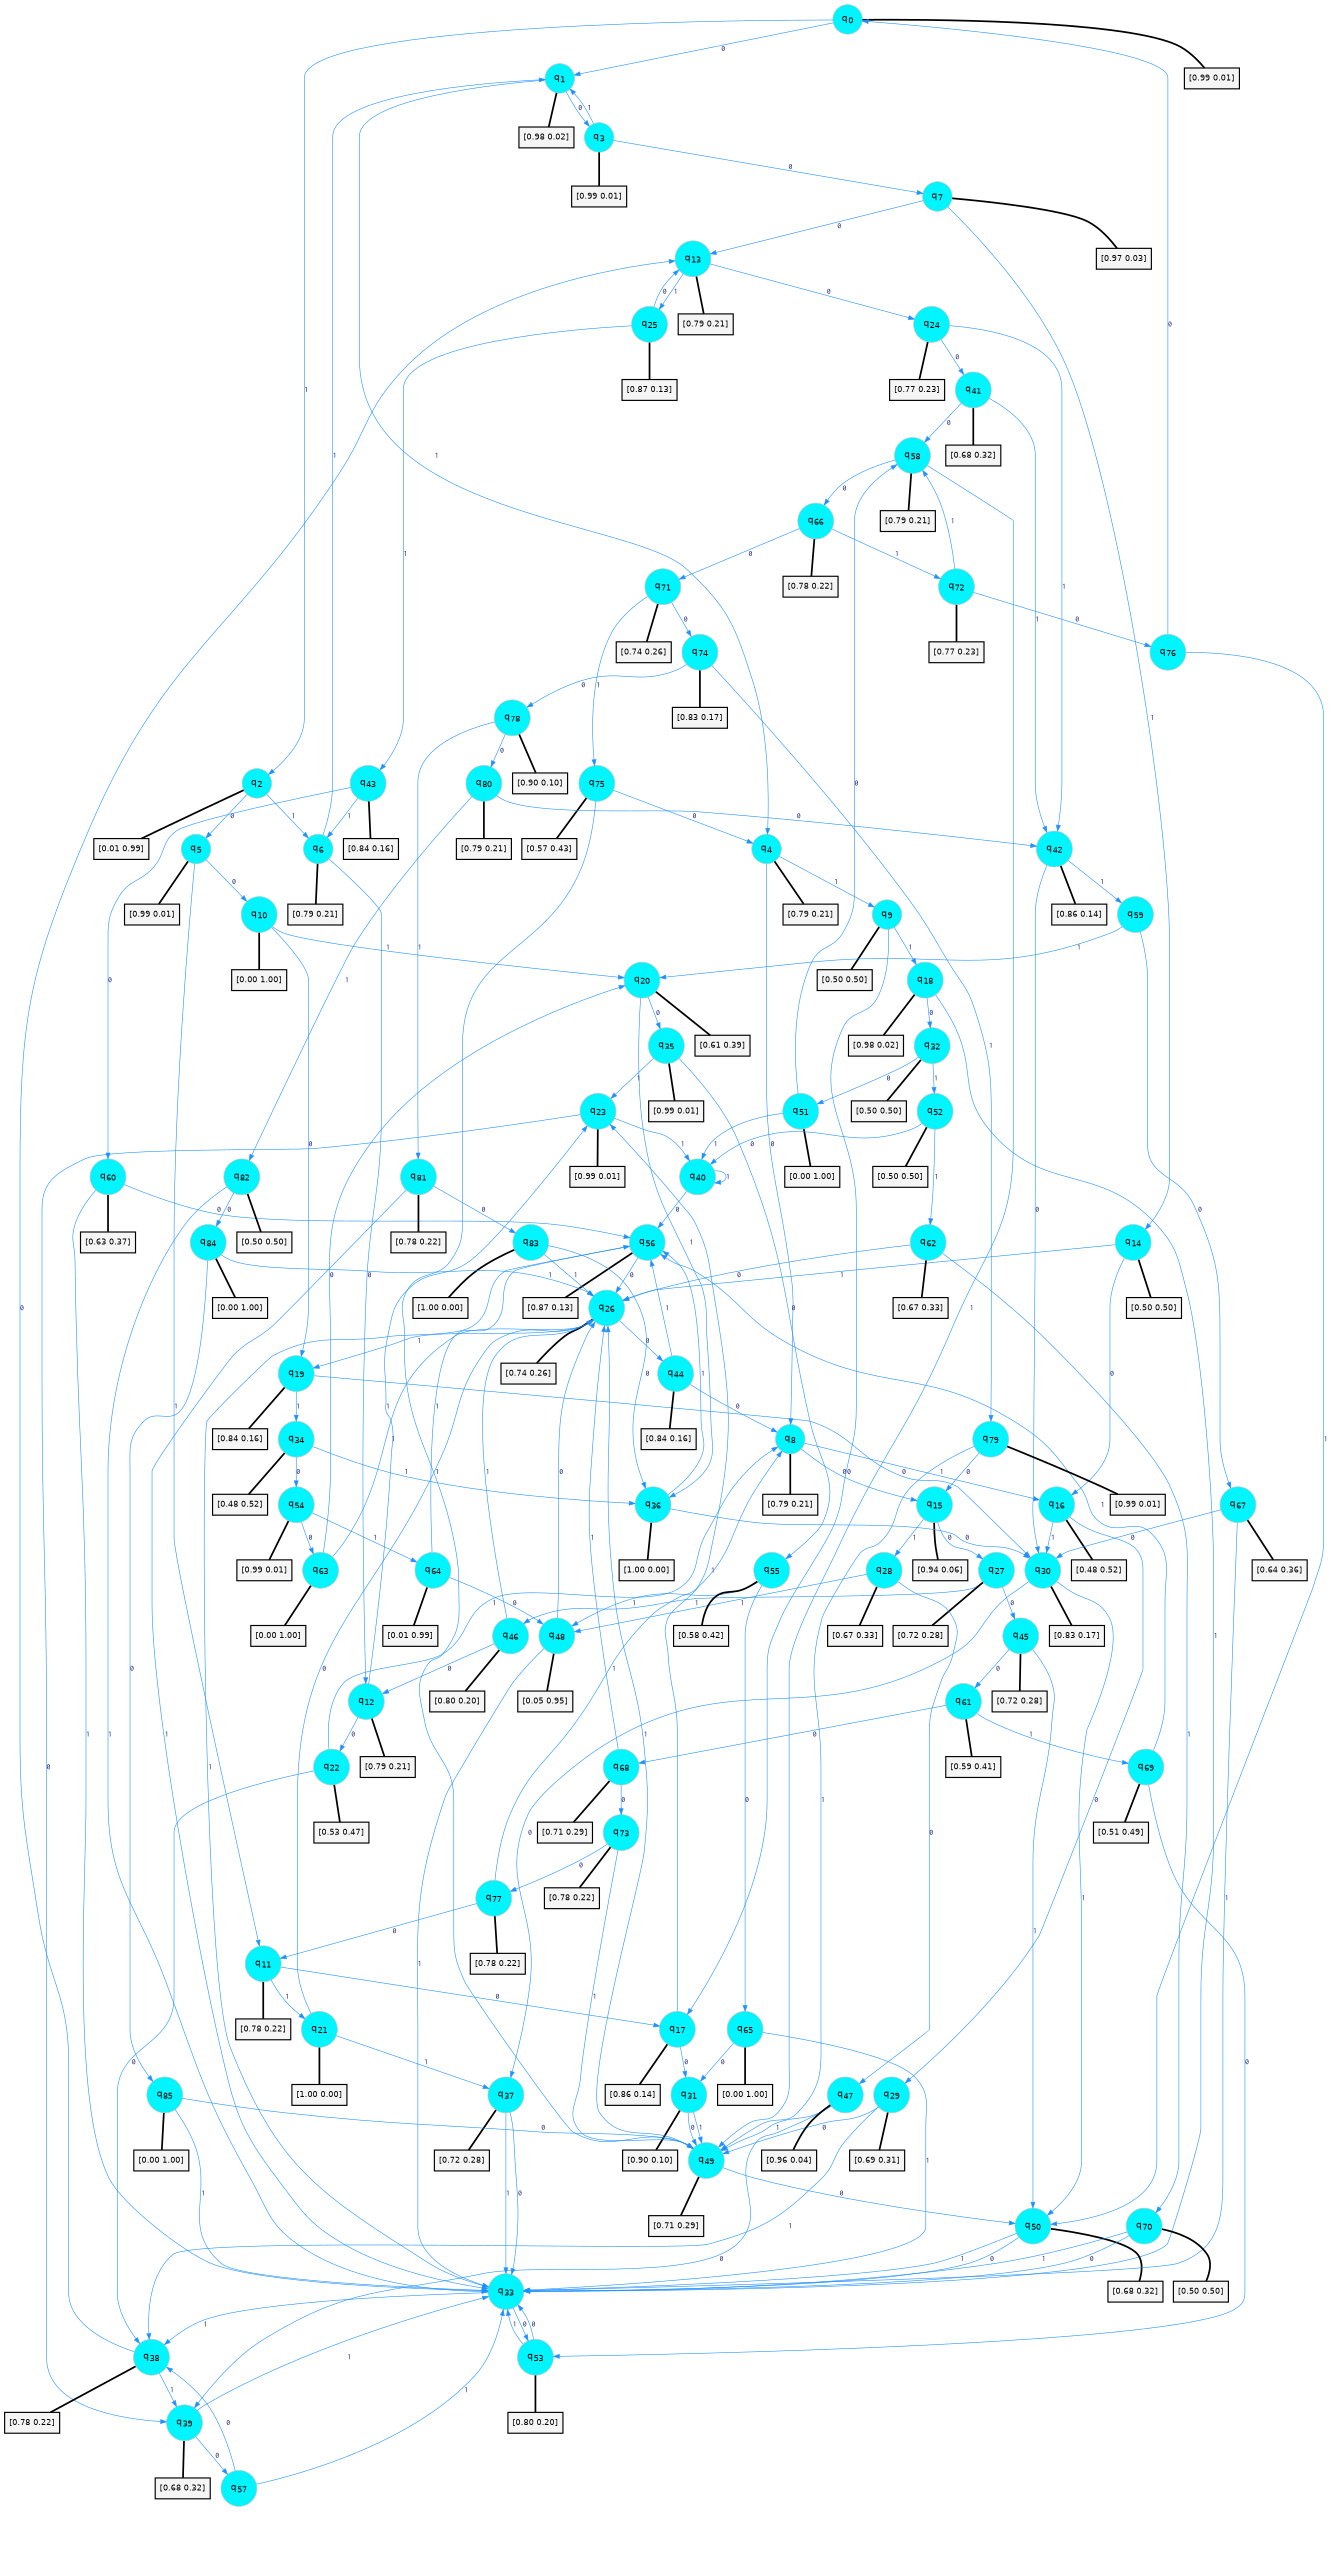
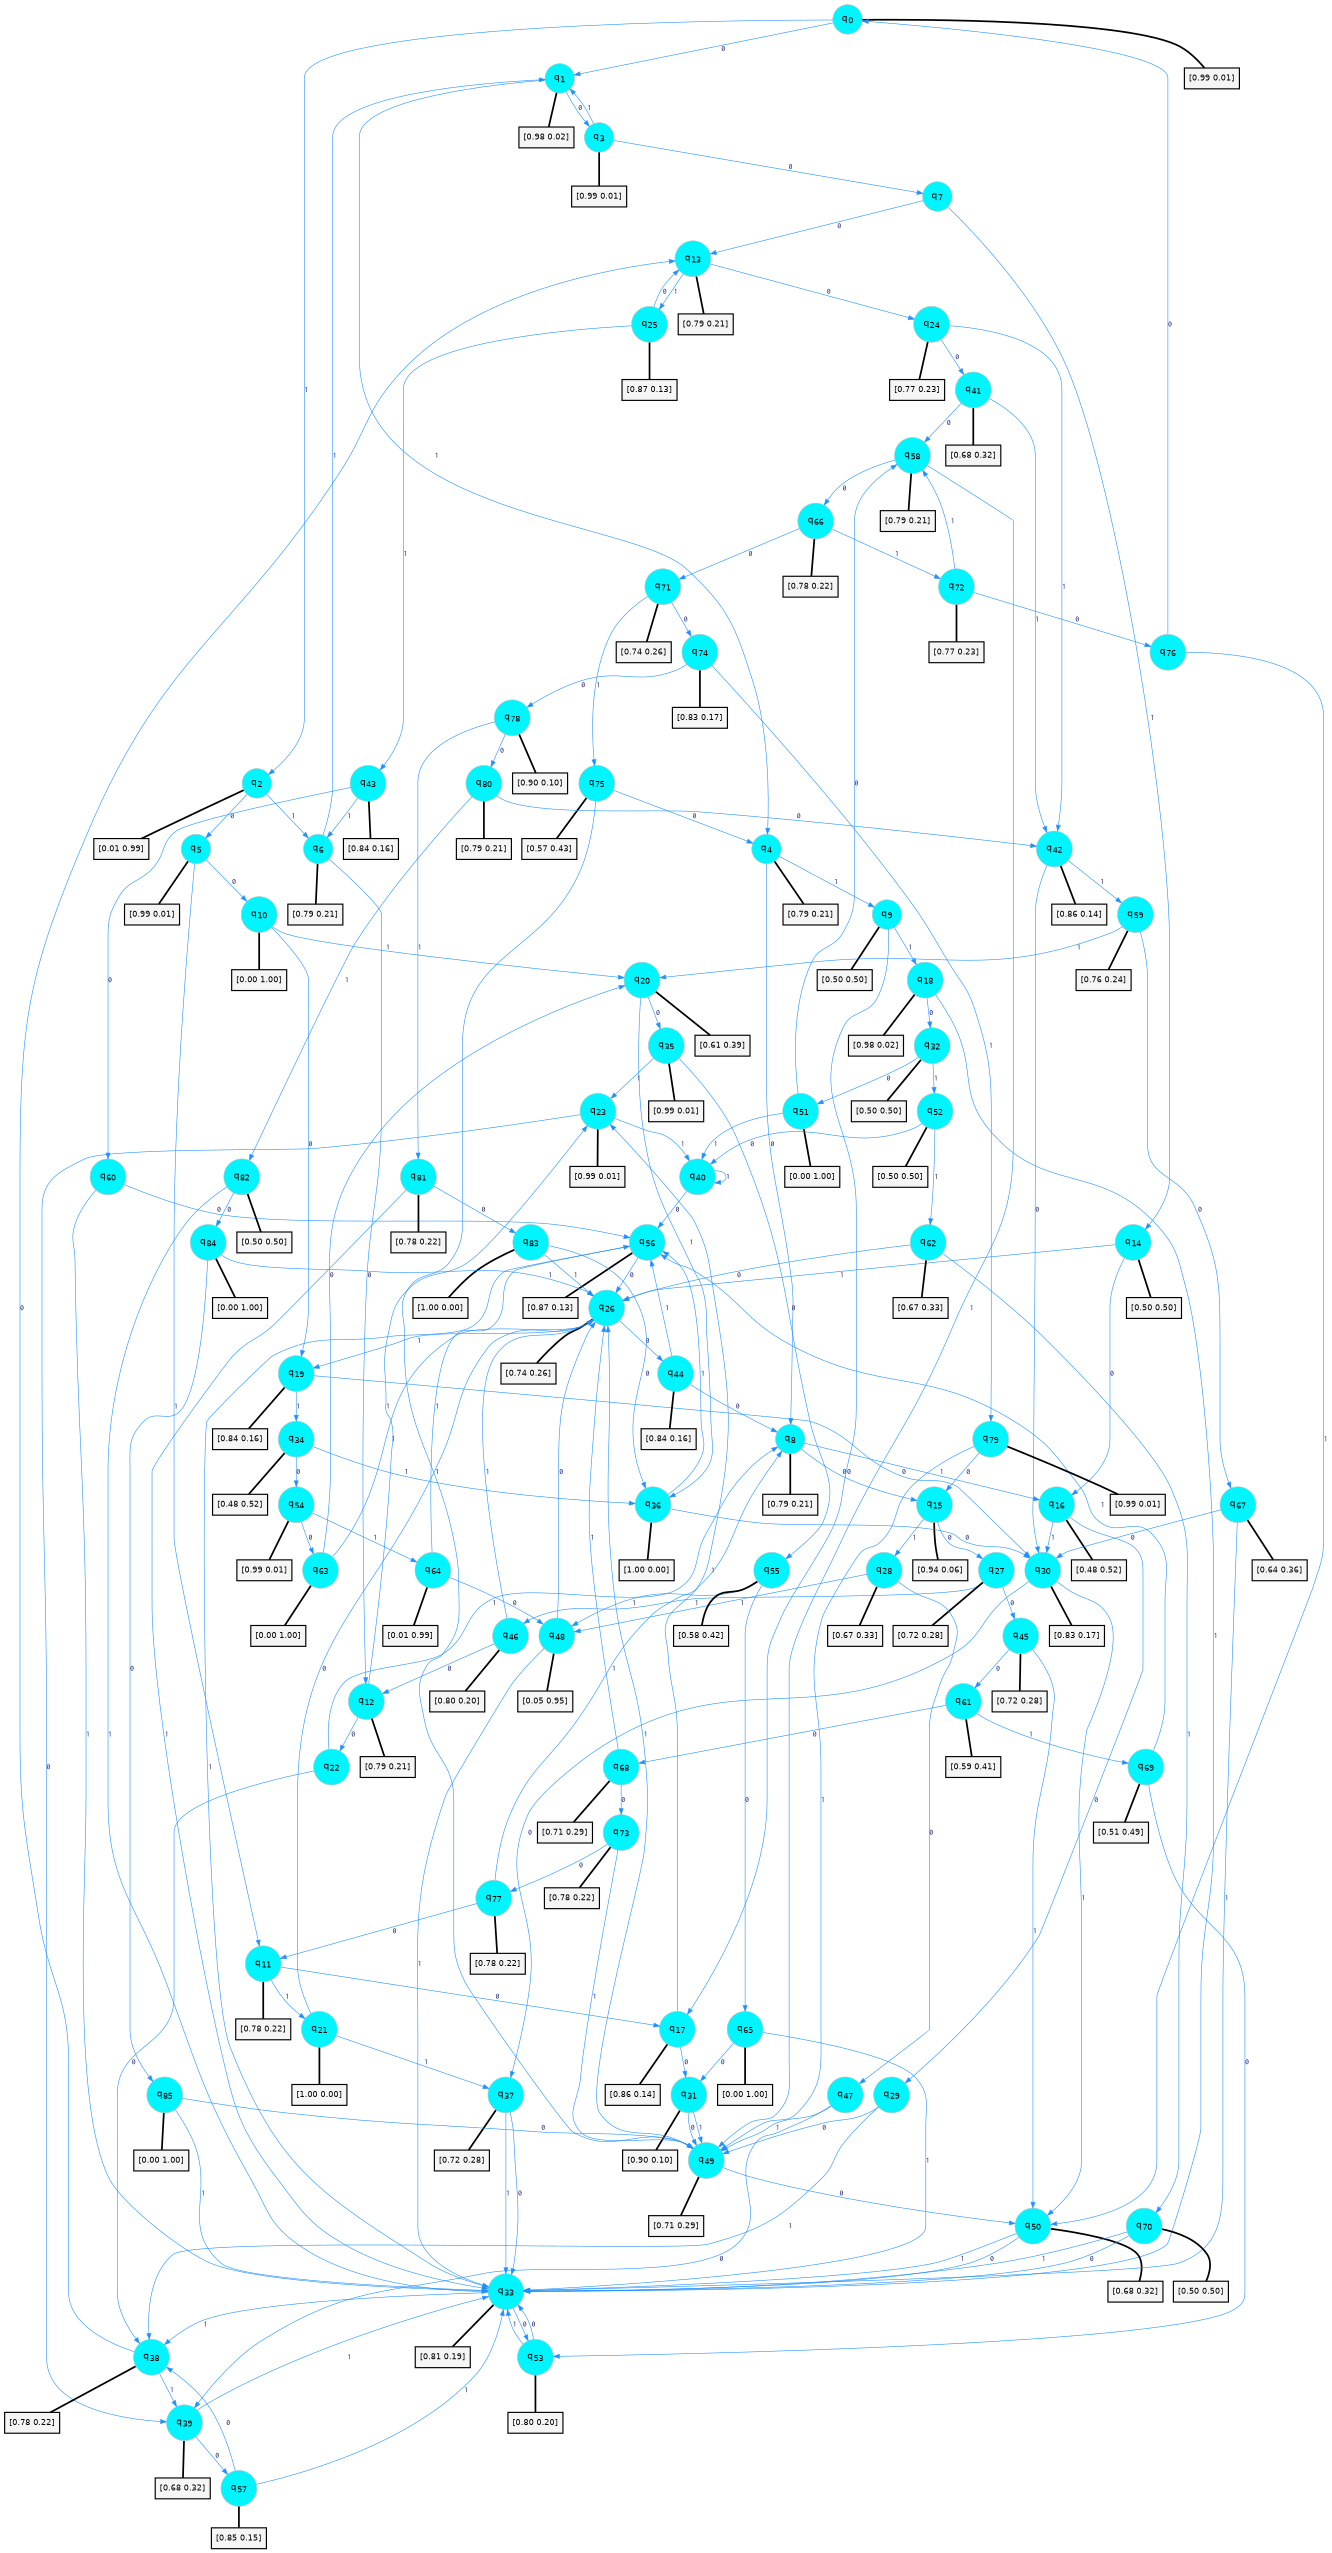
node "[0.97 0.03]": removed
node "[0.76 0.24]": added
node "[0.63 0.37]": removed
node "[0.53 0.47]": removed
node "[0.96 0.04]": removed
node "[0.69 0.31]": removed
node "[0.81 0.19]": added
node "[0.85 0.15]": added
